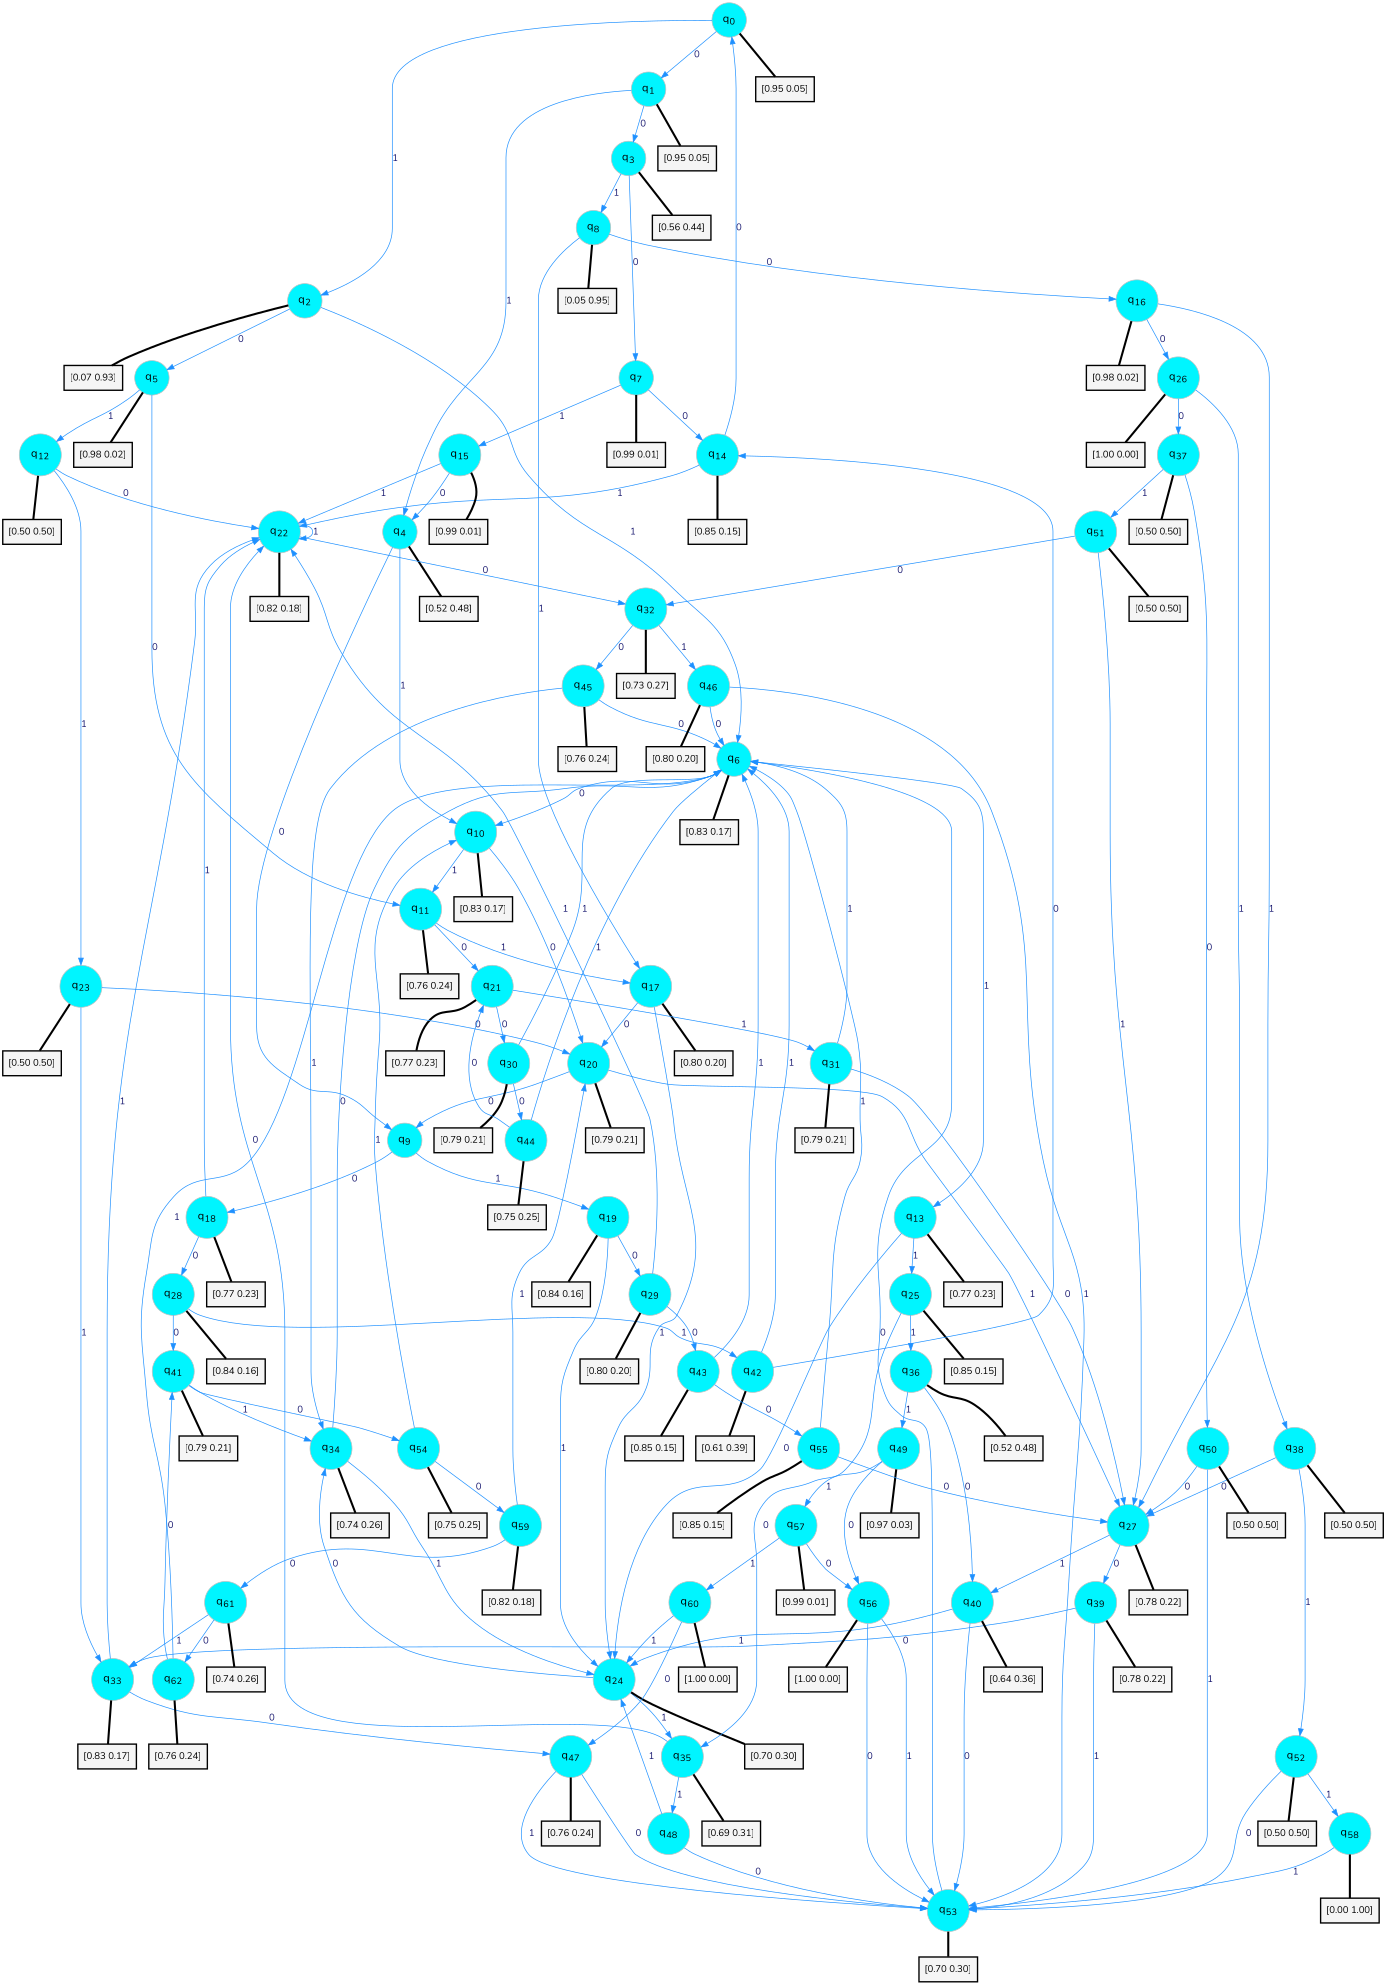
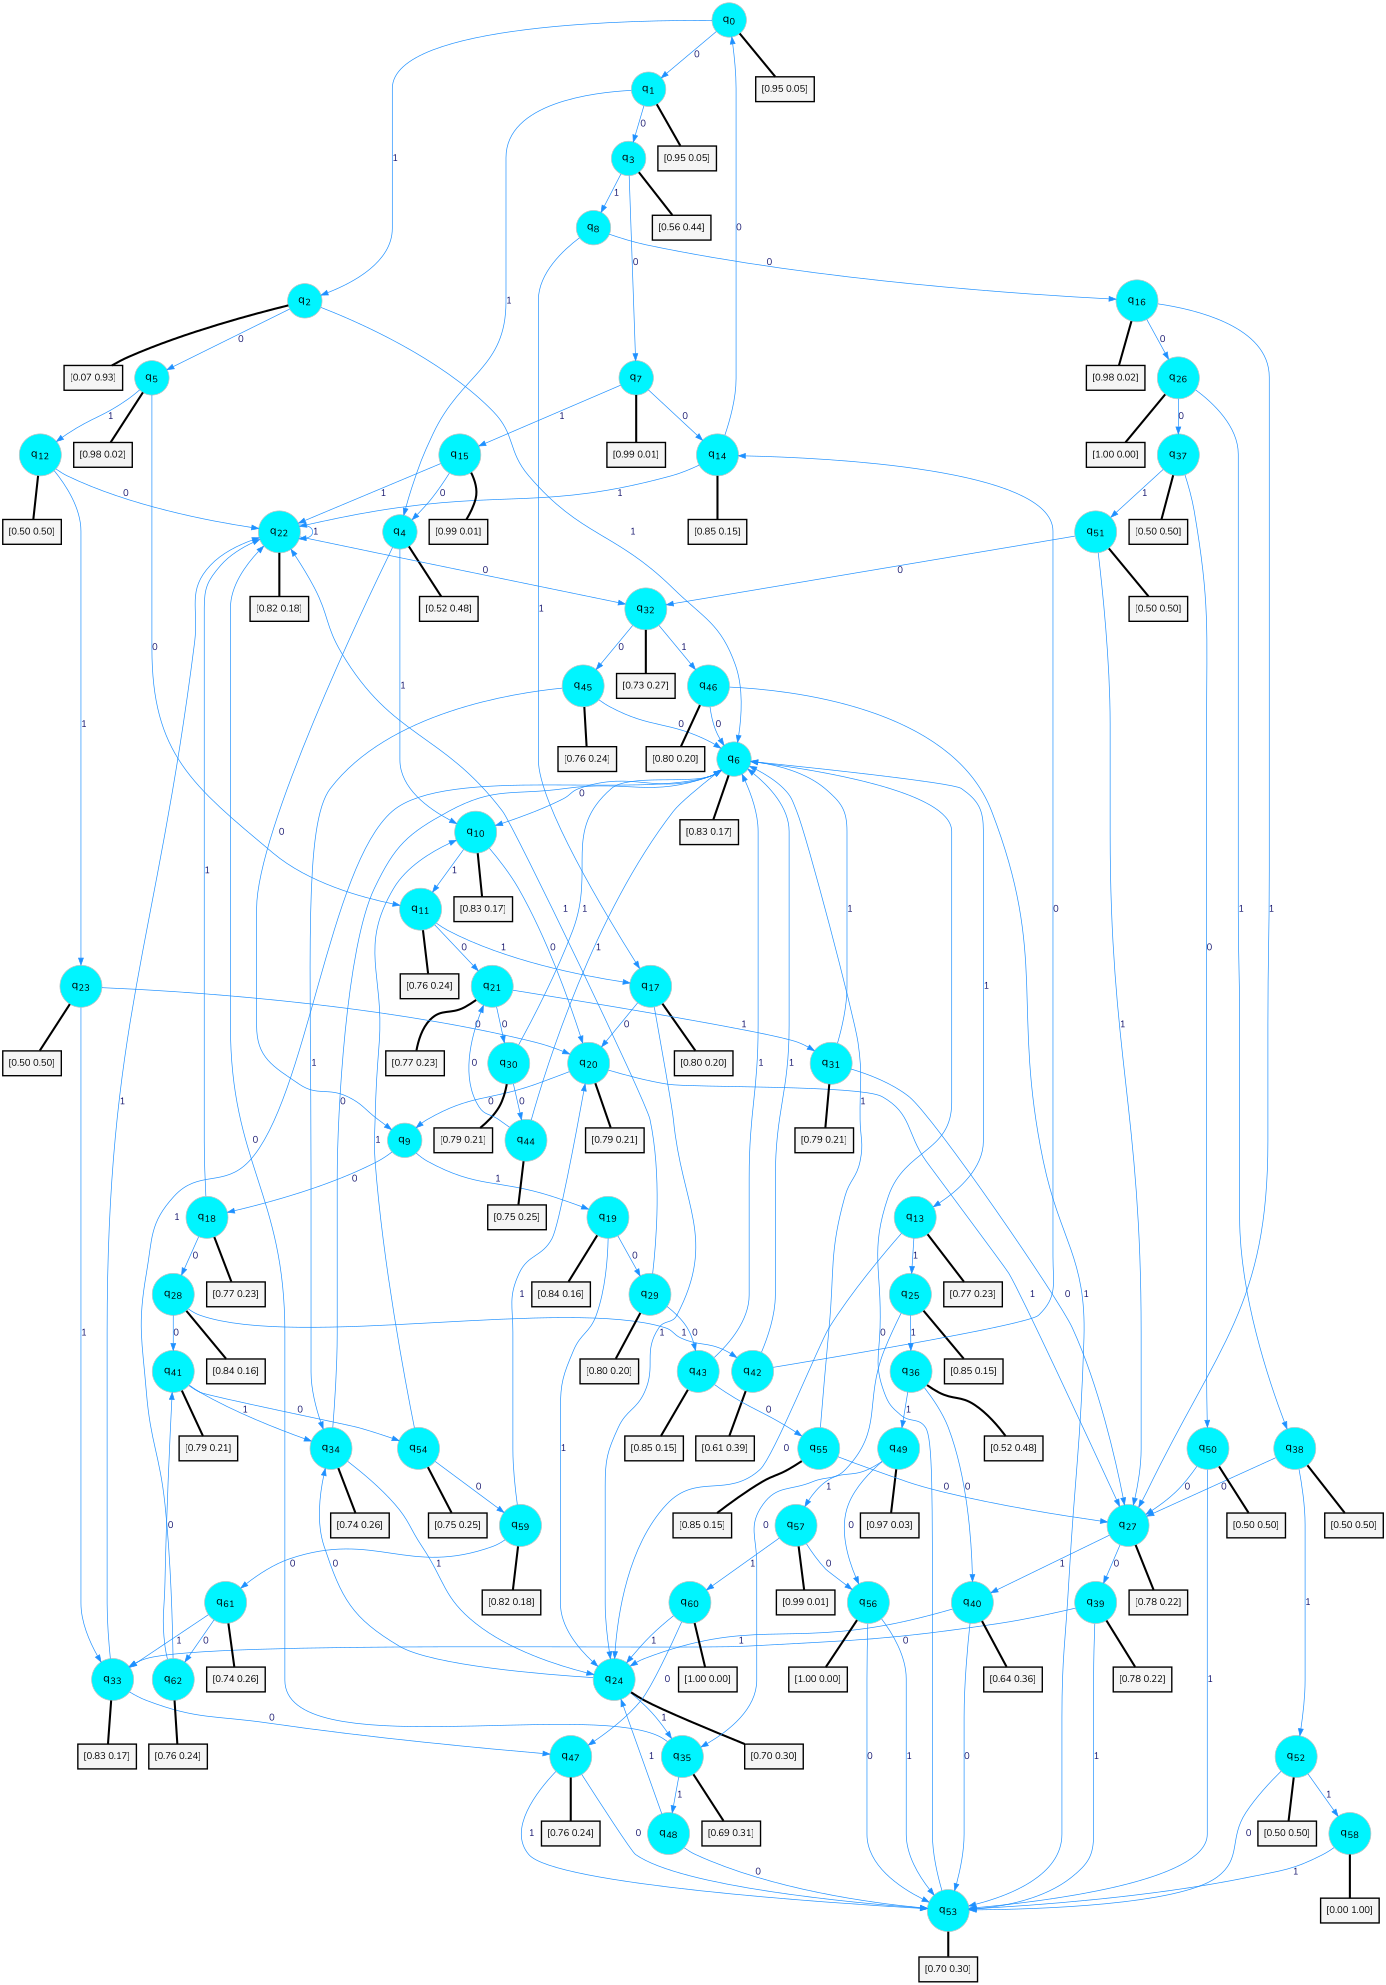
node "[0.05 0.95]": removed
